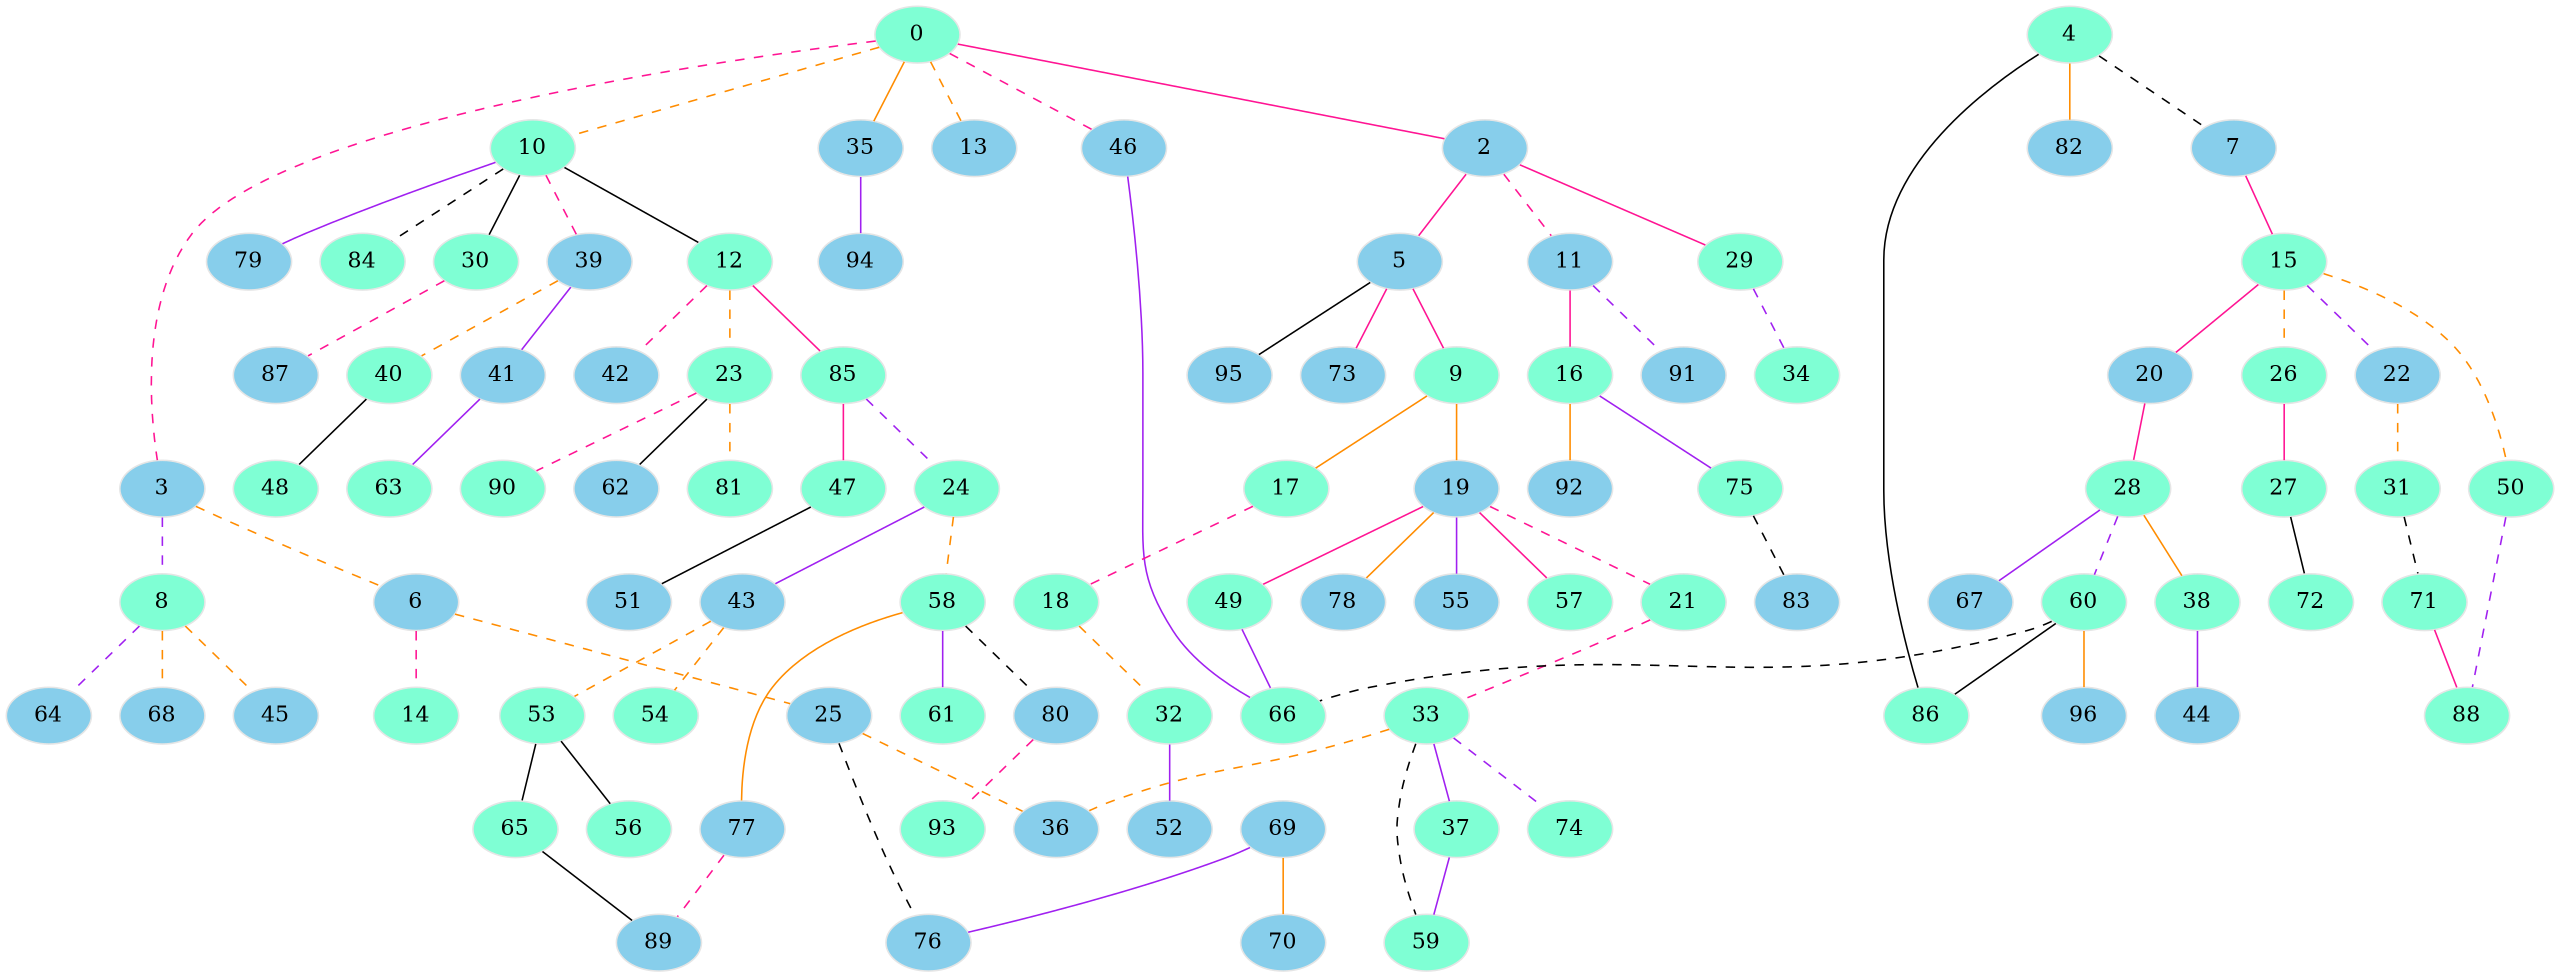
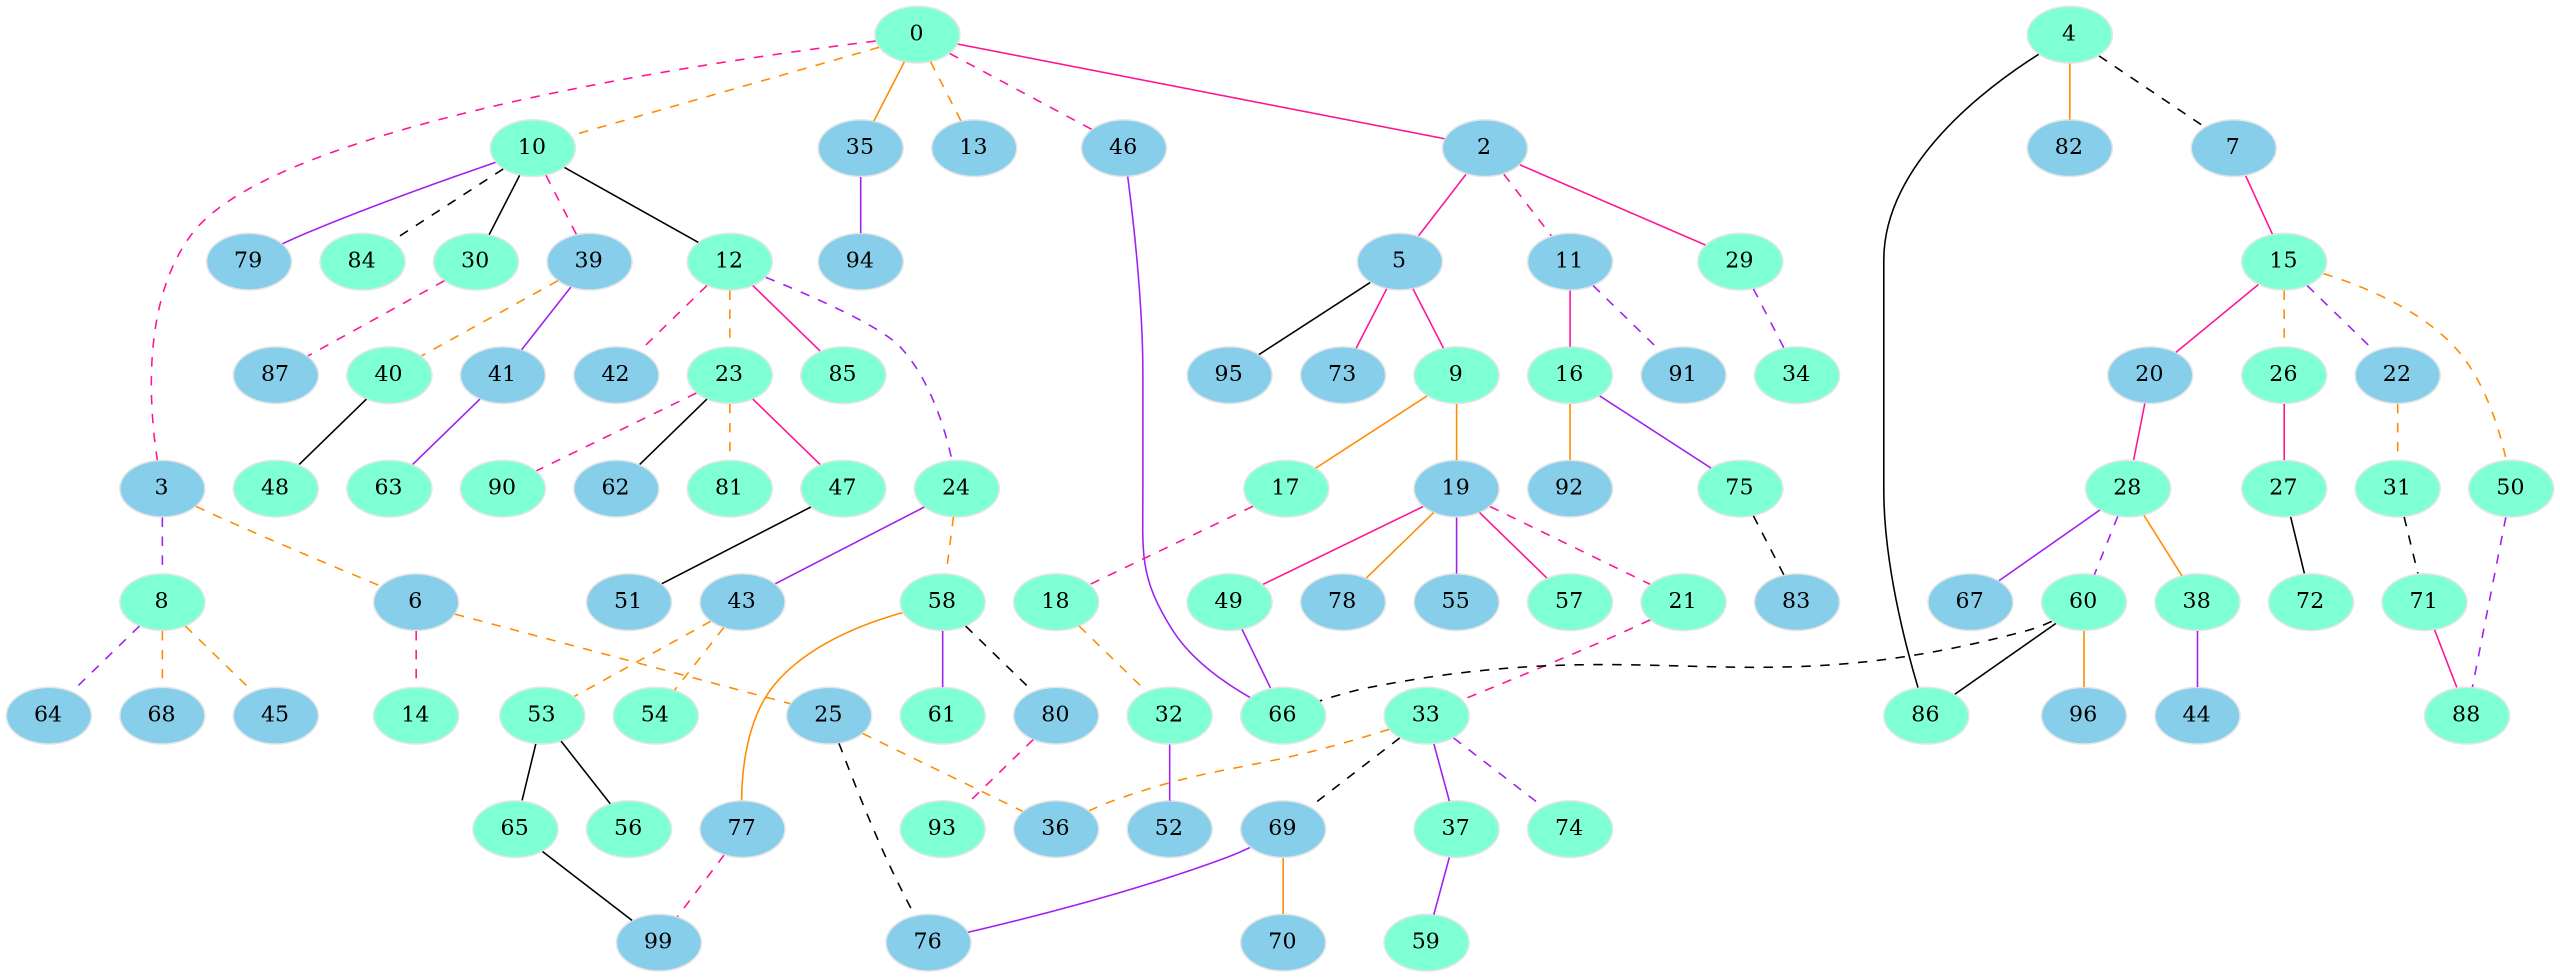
edge "85" -- "47": now "23" -- "47"
edge "85" -- "24": now "12" -- "24"
edge "33" -- "59": now "33" -- "69"
node "89": label "89" -> "99"
